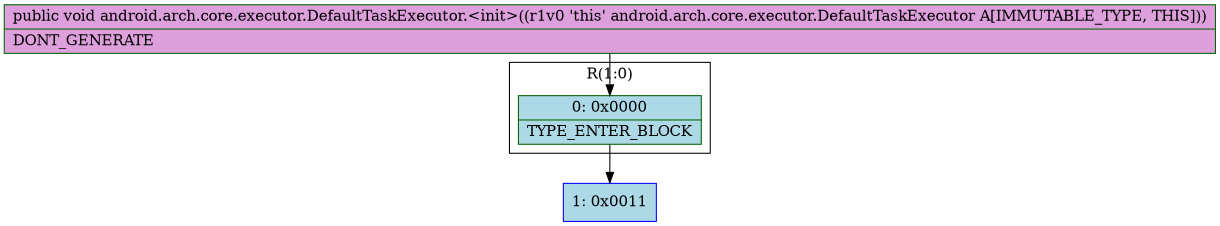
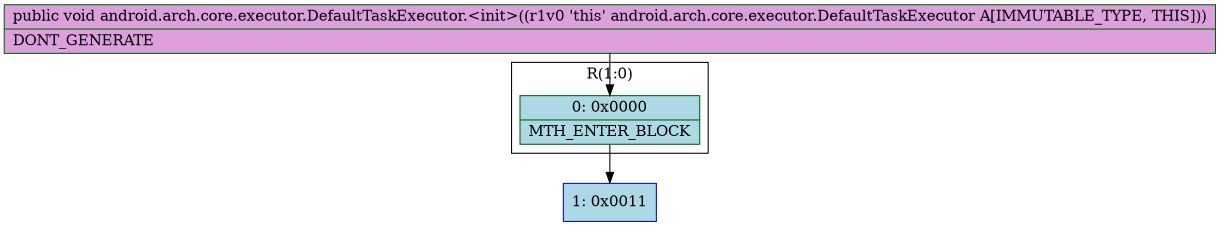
node "0: 0x0000": text "TYPE_ENTER_BLOCK" -> "MTH_ENTER_BLOCK"
